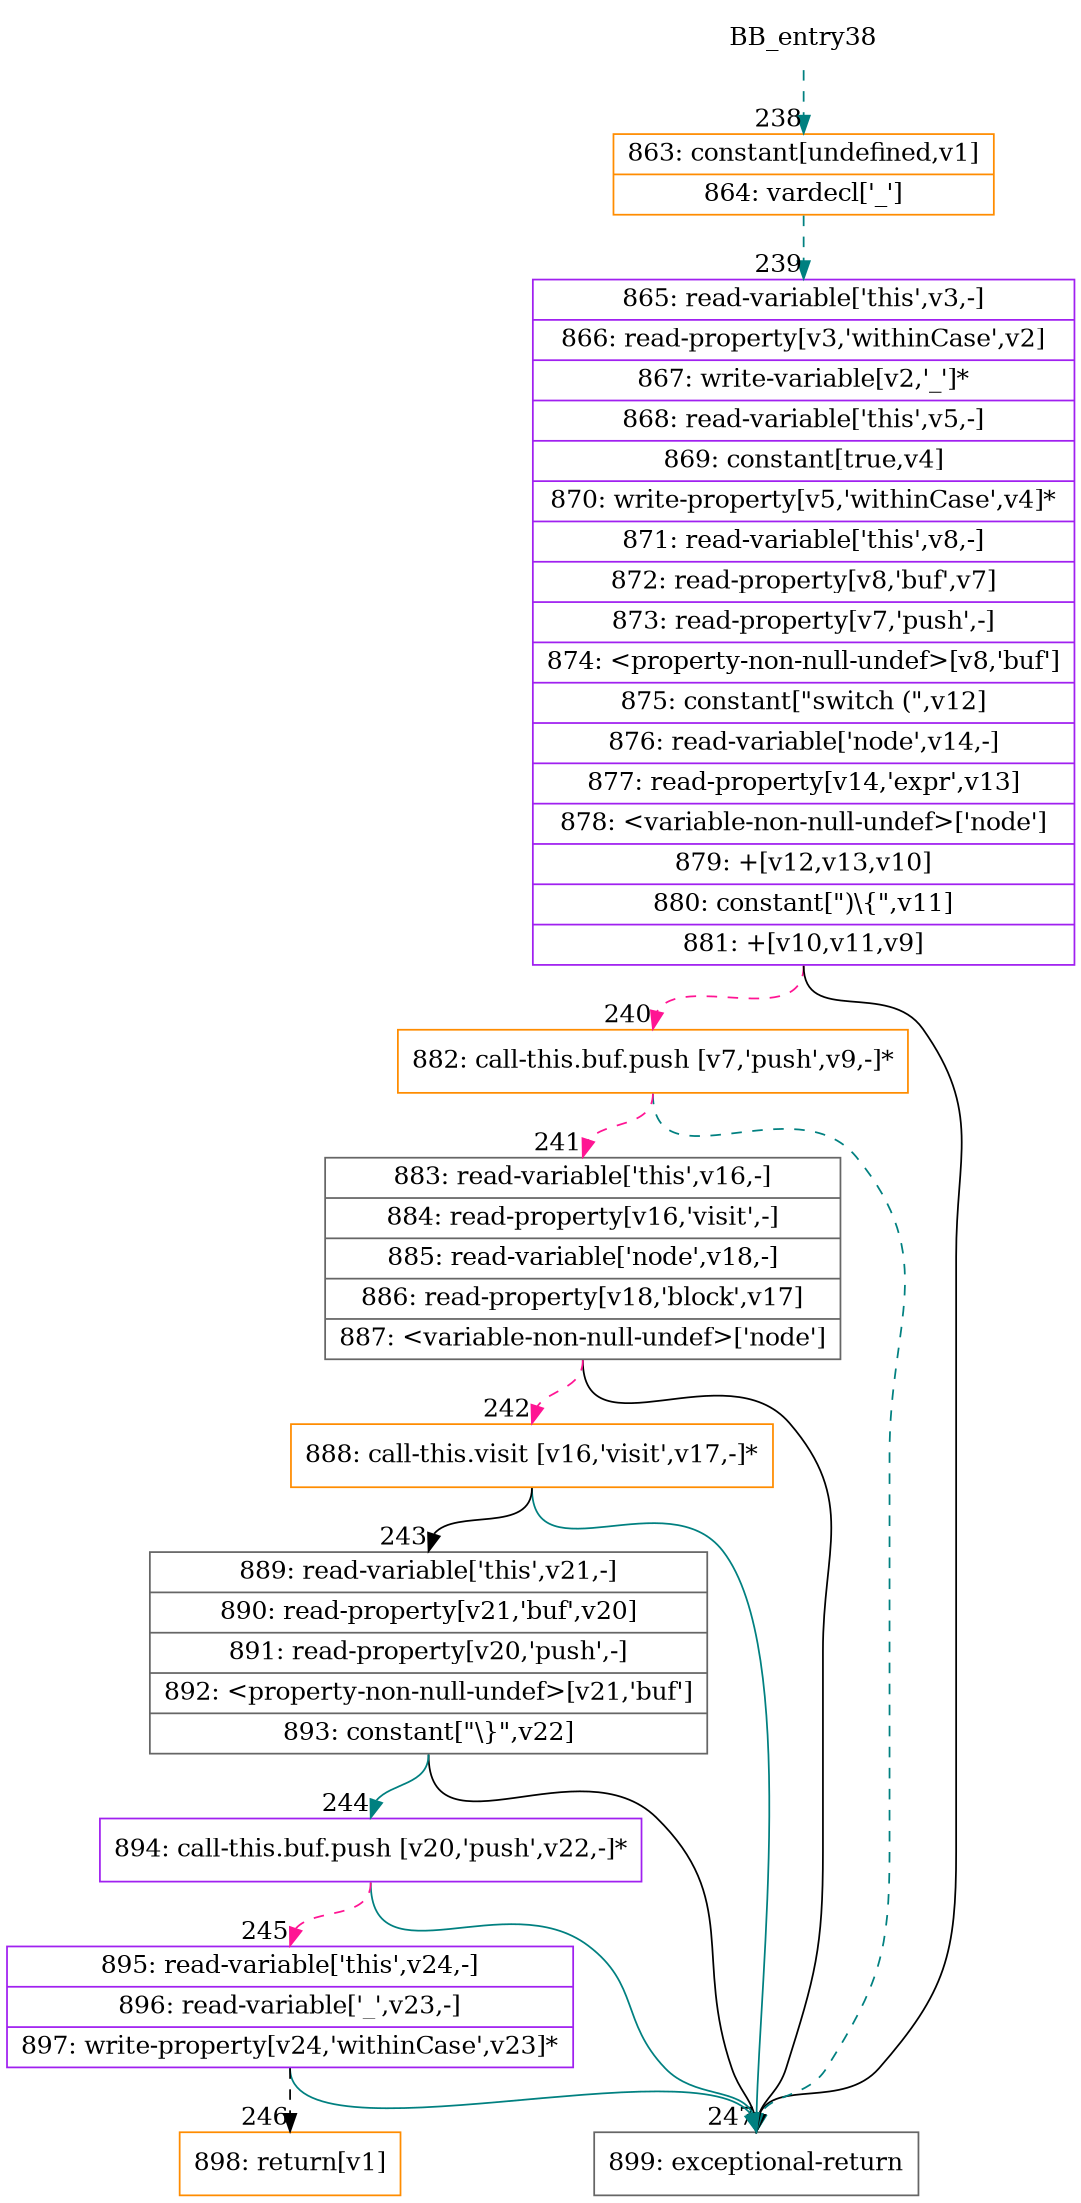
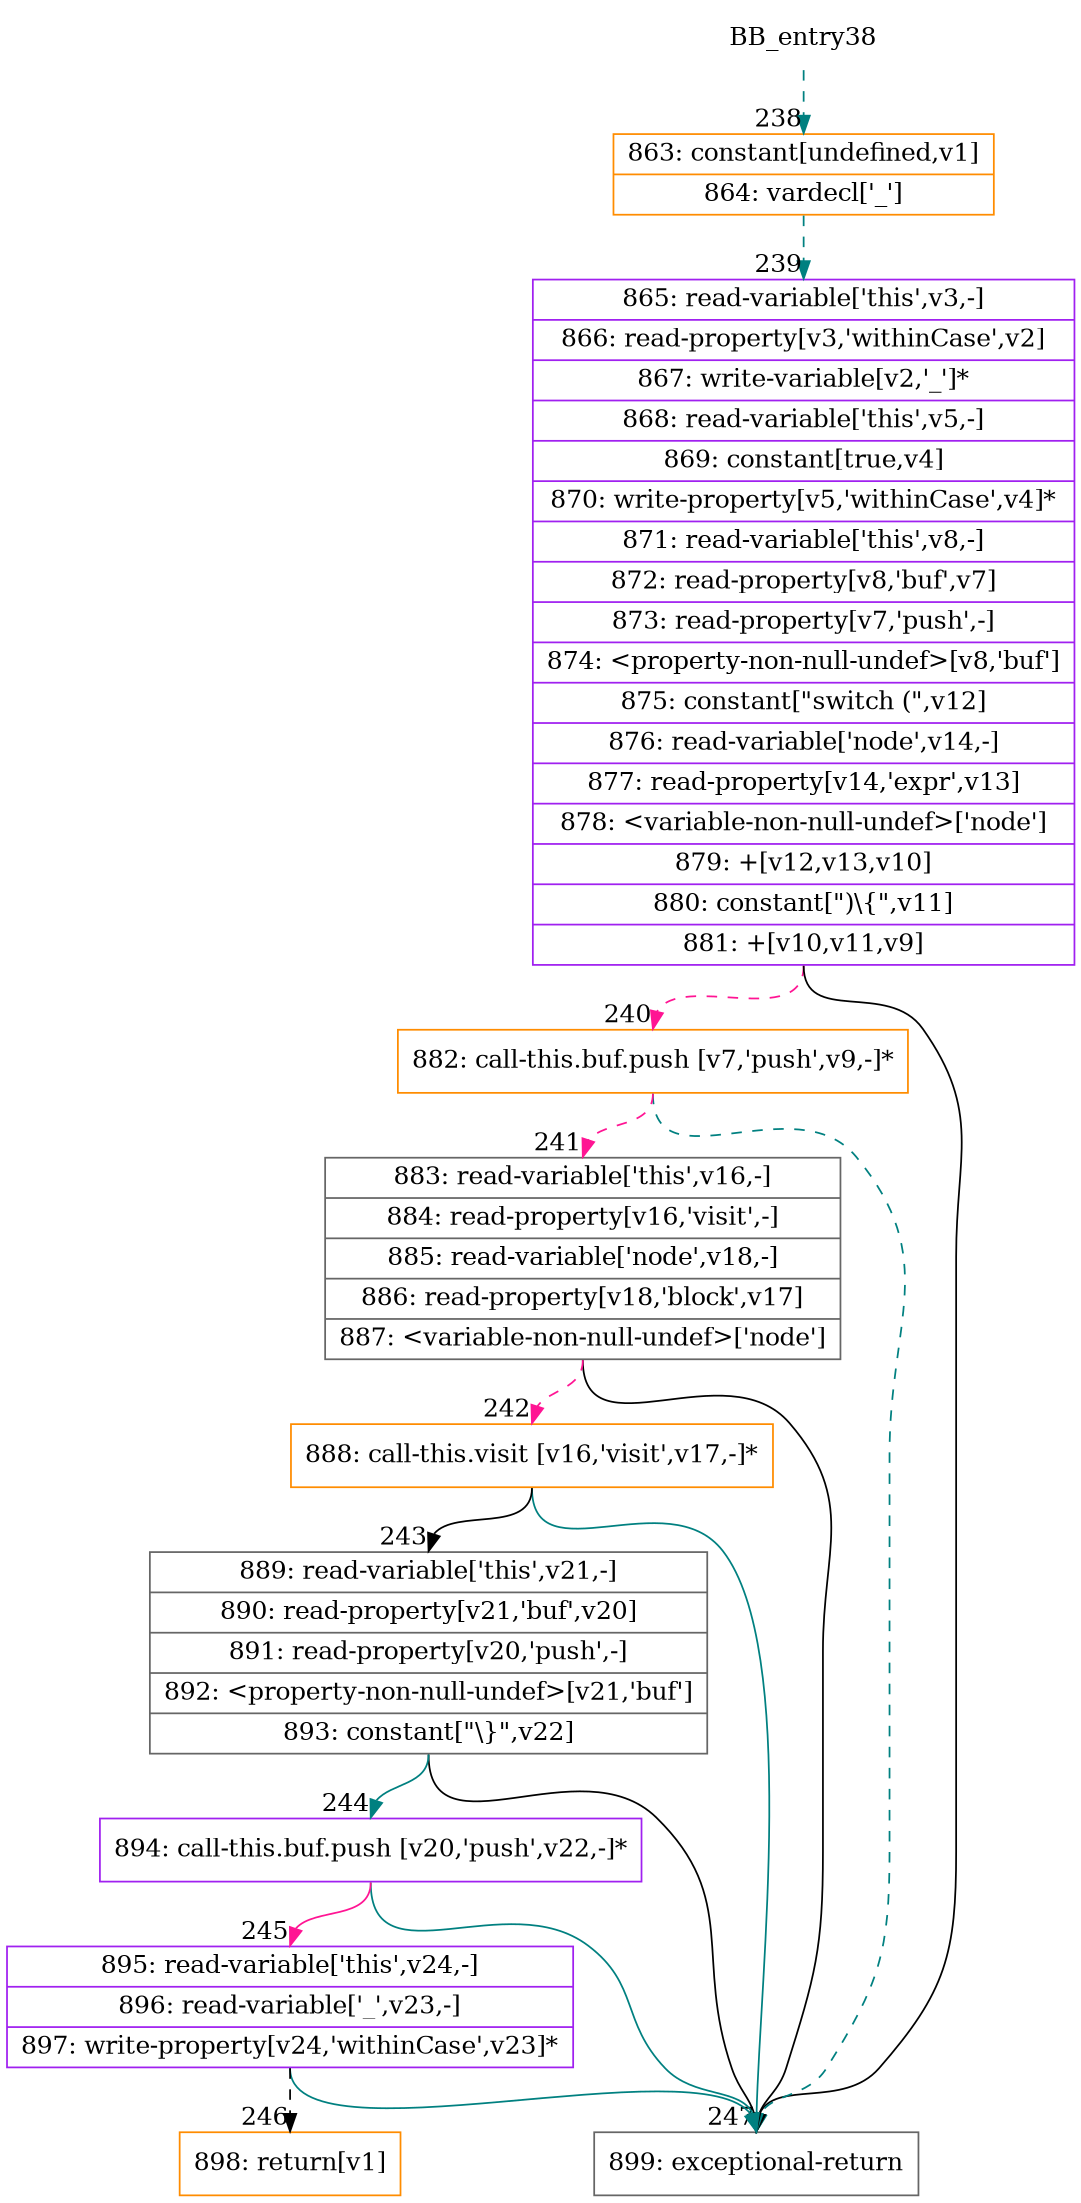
edge "894: call-this.buf.push [v20,'push',v22,-]*" -> "895: read-variable['this',v24,-]": style dashed -> solid
